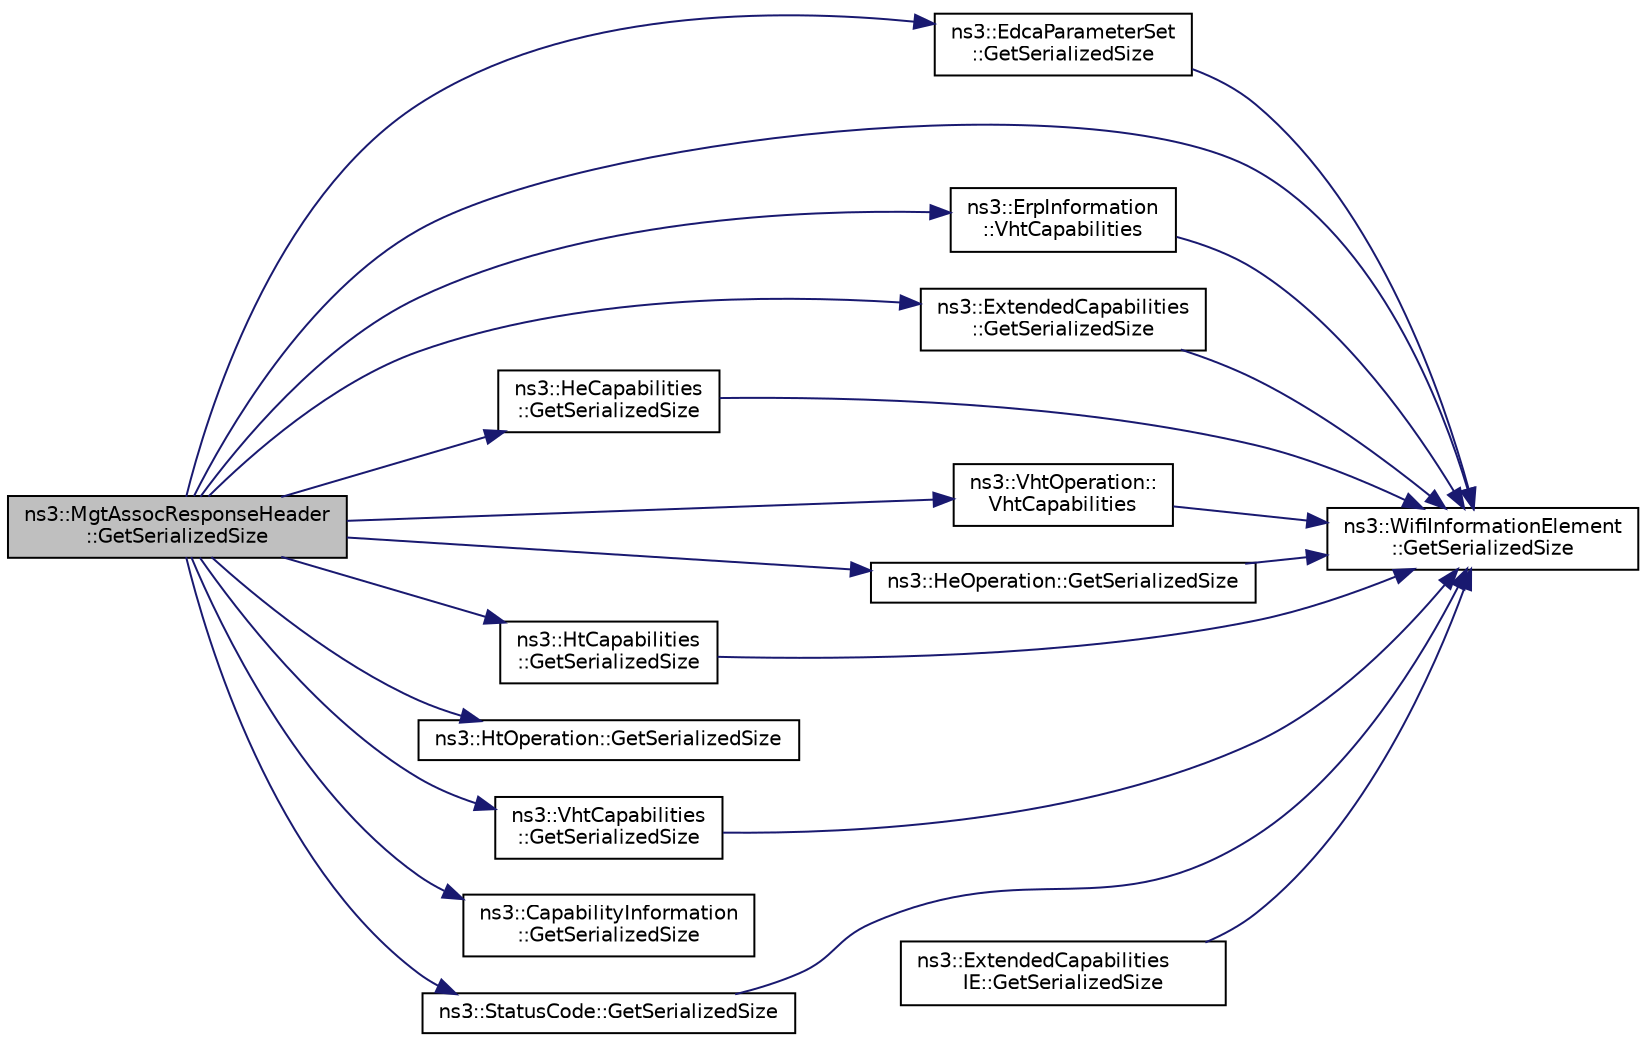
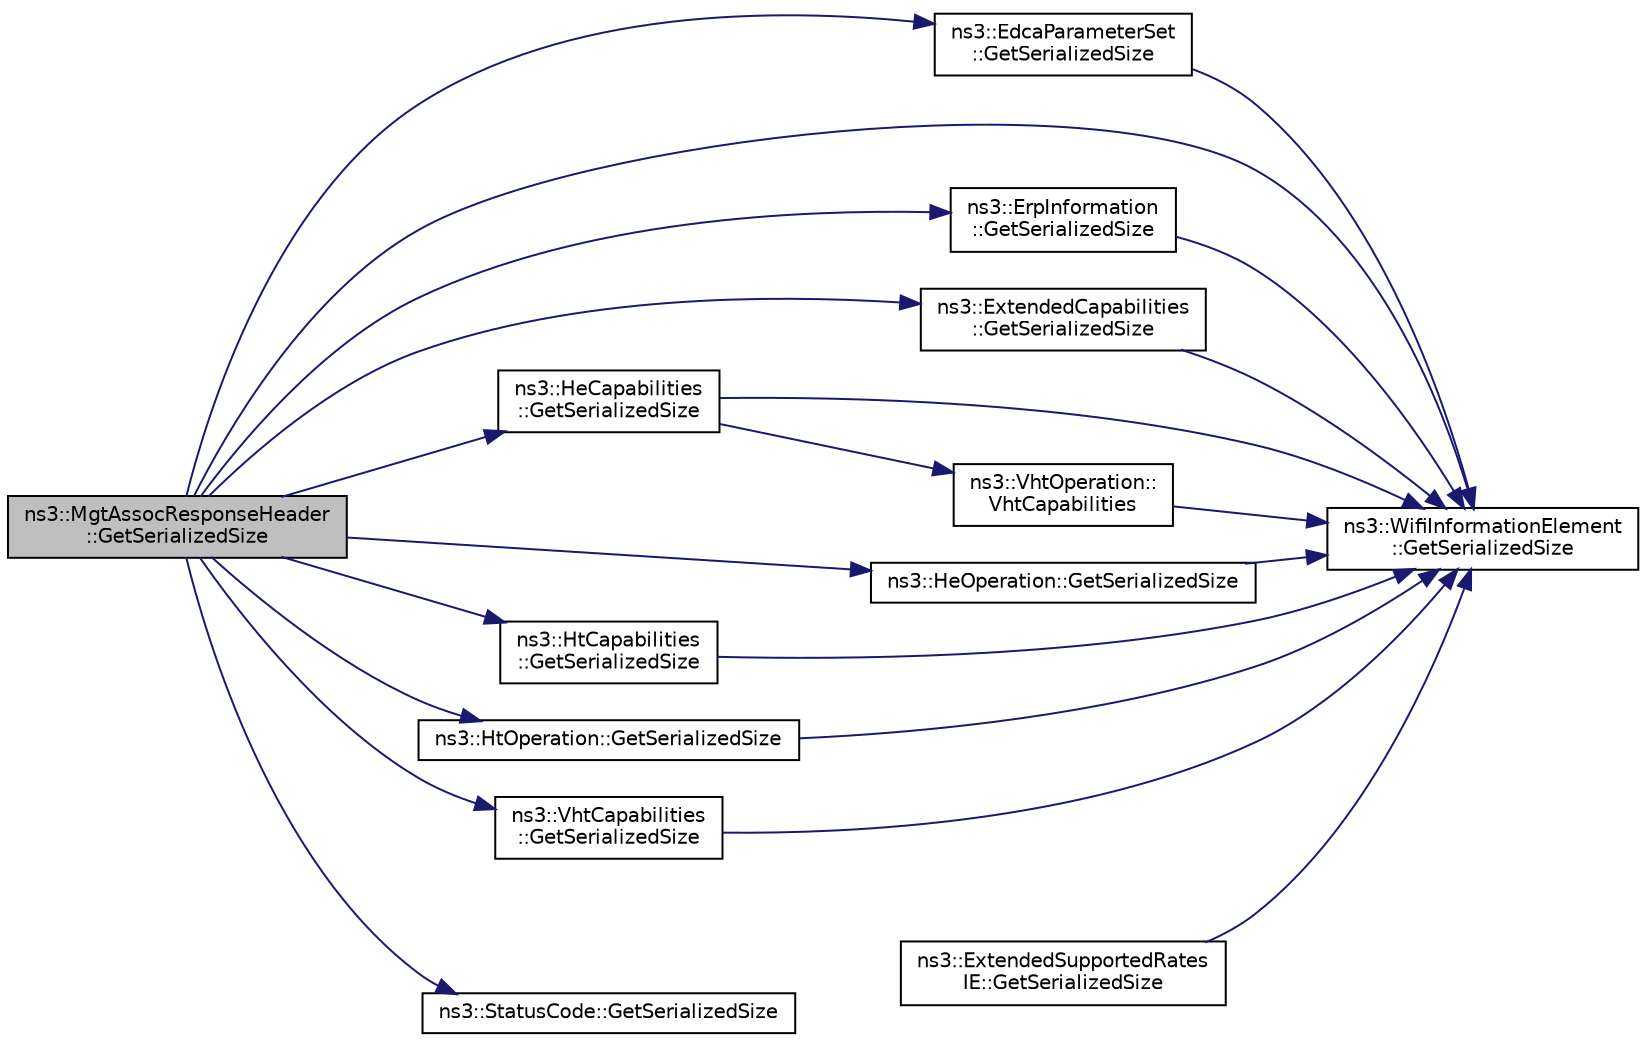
node "ns3::ErpInformation ::VhtCapabilities": label "ns3::ErpInformation ::VhtCapabilities" -> "ns3::ErpInformation ::GetSerializedSize"
edge "ns3::MgtAssocResponseHeader ::GetSerializedSize" -> "ns3::VhtOperation:: VhtCapabilities": now "ns3::HeCapabilities ::GetSerializedSize" -> "ns3::VhtOperation:: VhtCapabilities"
edge "ns3::StatusCode::GetSerializedSize" -> "ns3::WifiInformationElement ::GetSerializedSize": now "ns3::HtOperation::GetSerializedSize" -> "ns3::WifiInformationElement ::GetSerializedSize"
node "ns3::CapabilityInformation ::GetSerializedSize": removed
node "ns3::ExtendedCapabilities IE::GetSerializedSize": label "ns3::ExtendedCapabilities IE::GetSerializedSize" -> "ns3::ExtendedSupportedRates IE::GetSerializedSize"
